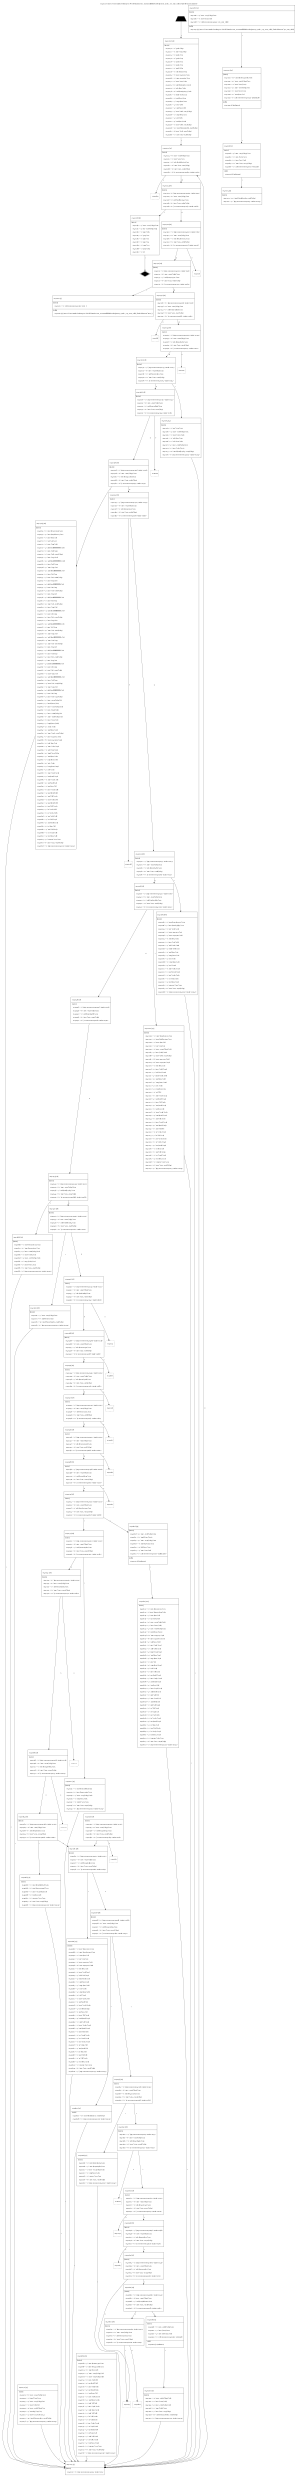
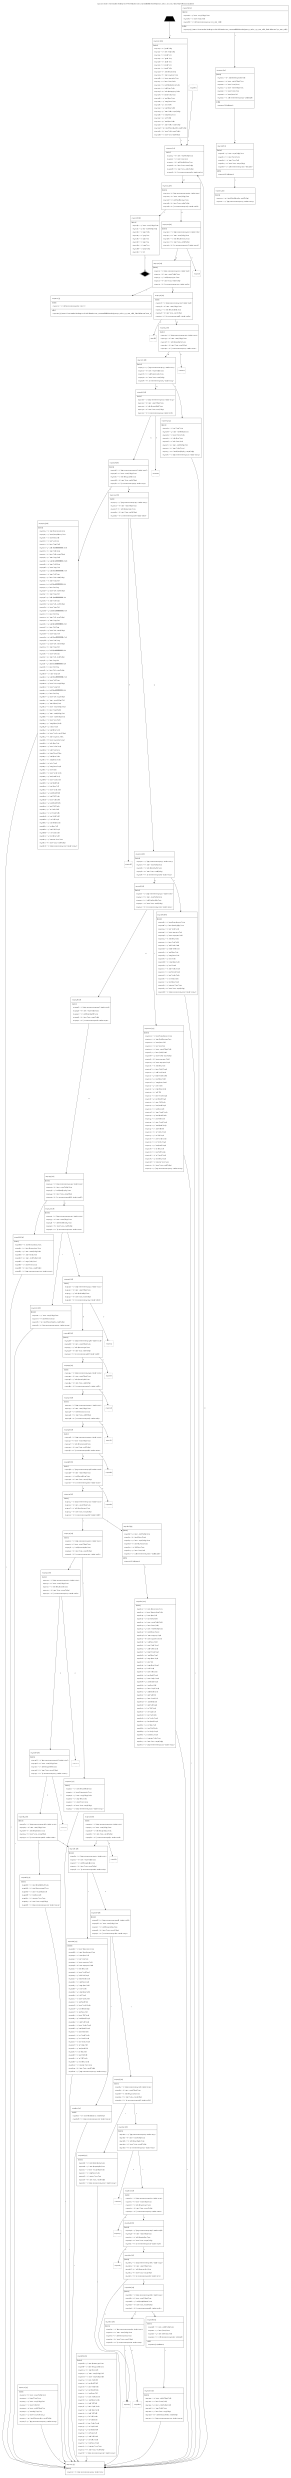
edge "0x4012c4 [32]" -> "0x401eb9": reversed
